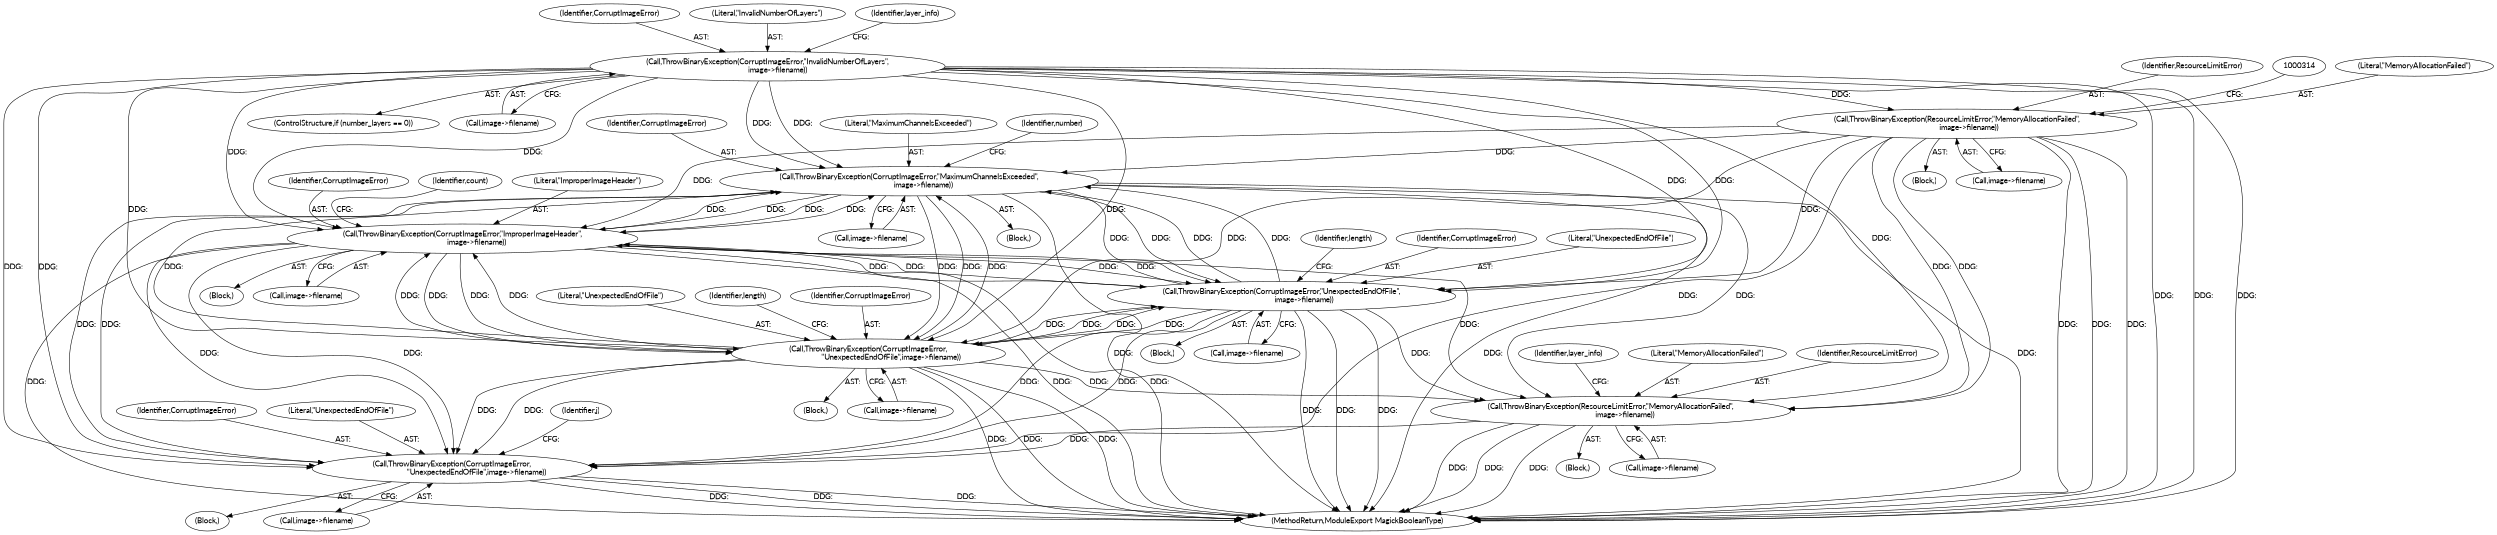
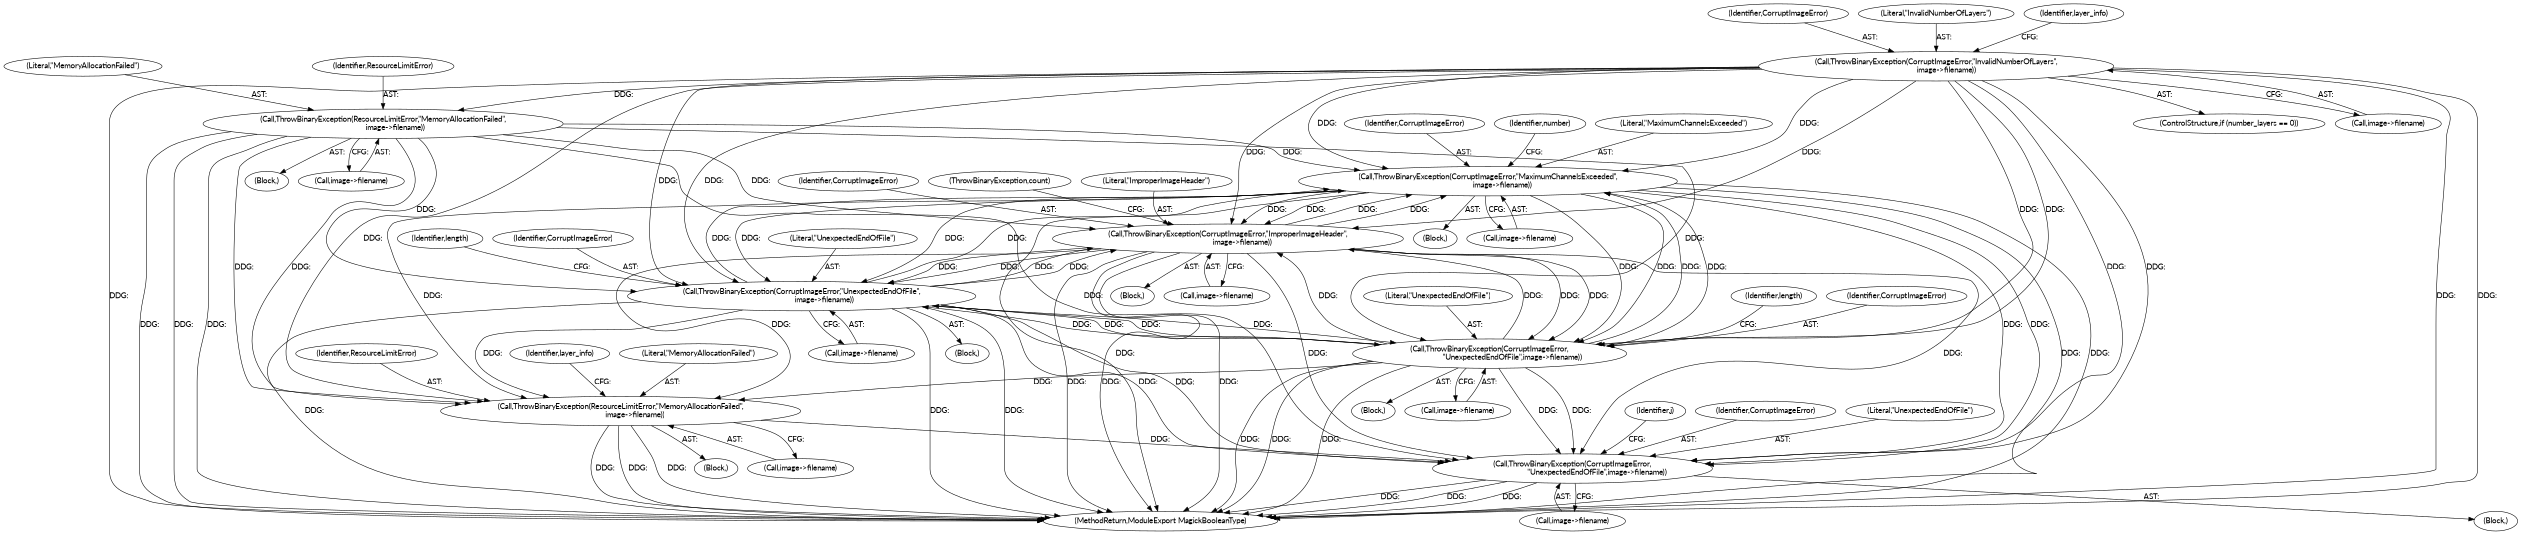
node "1000314": removed
node "(Identifier,count)": label "(Identifier,count)" -> "(ThrowBinaryException,count)"
